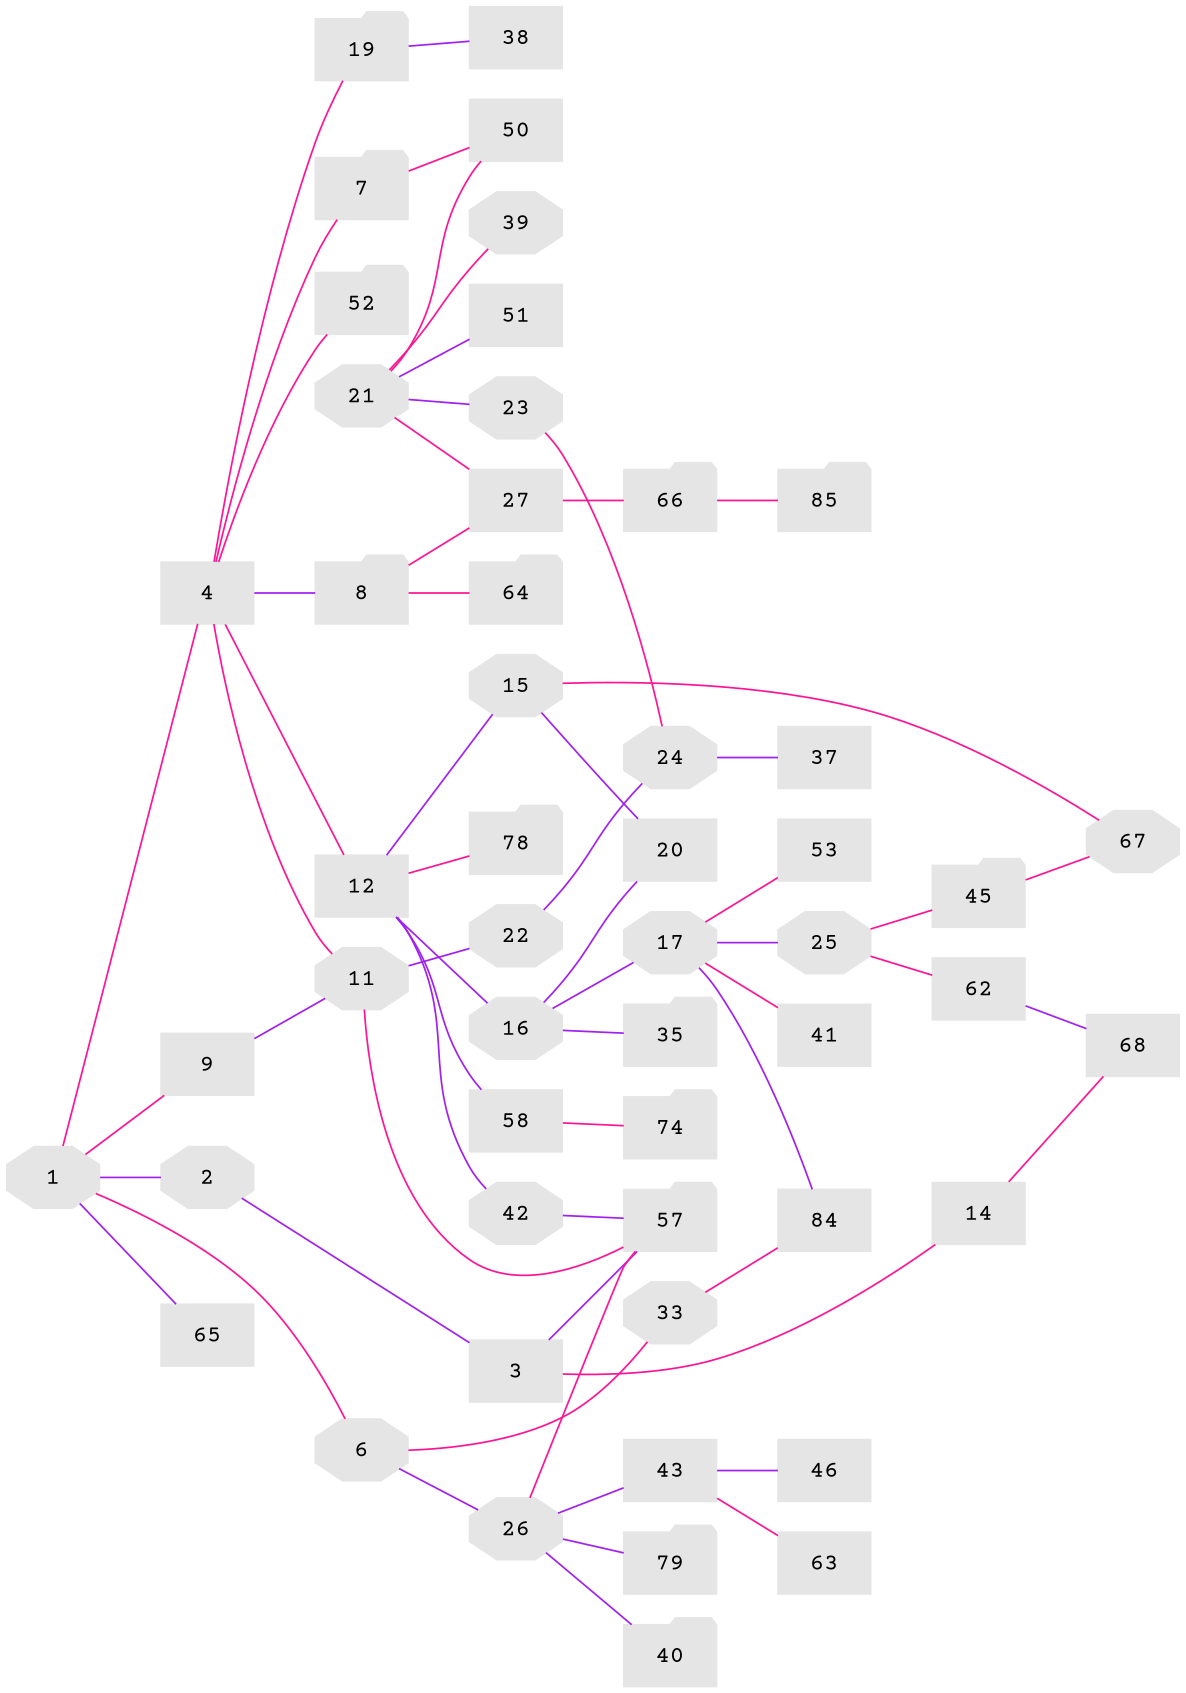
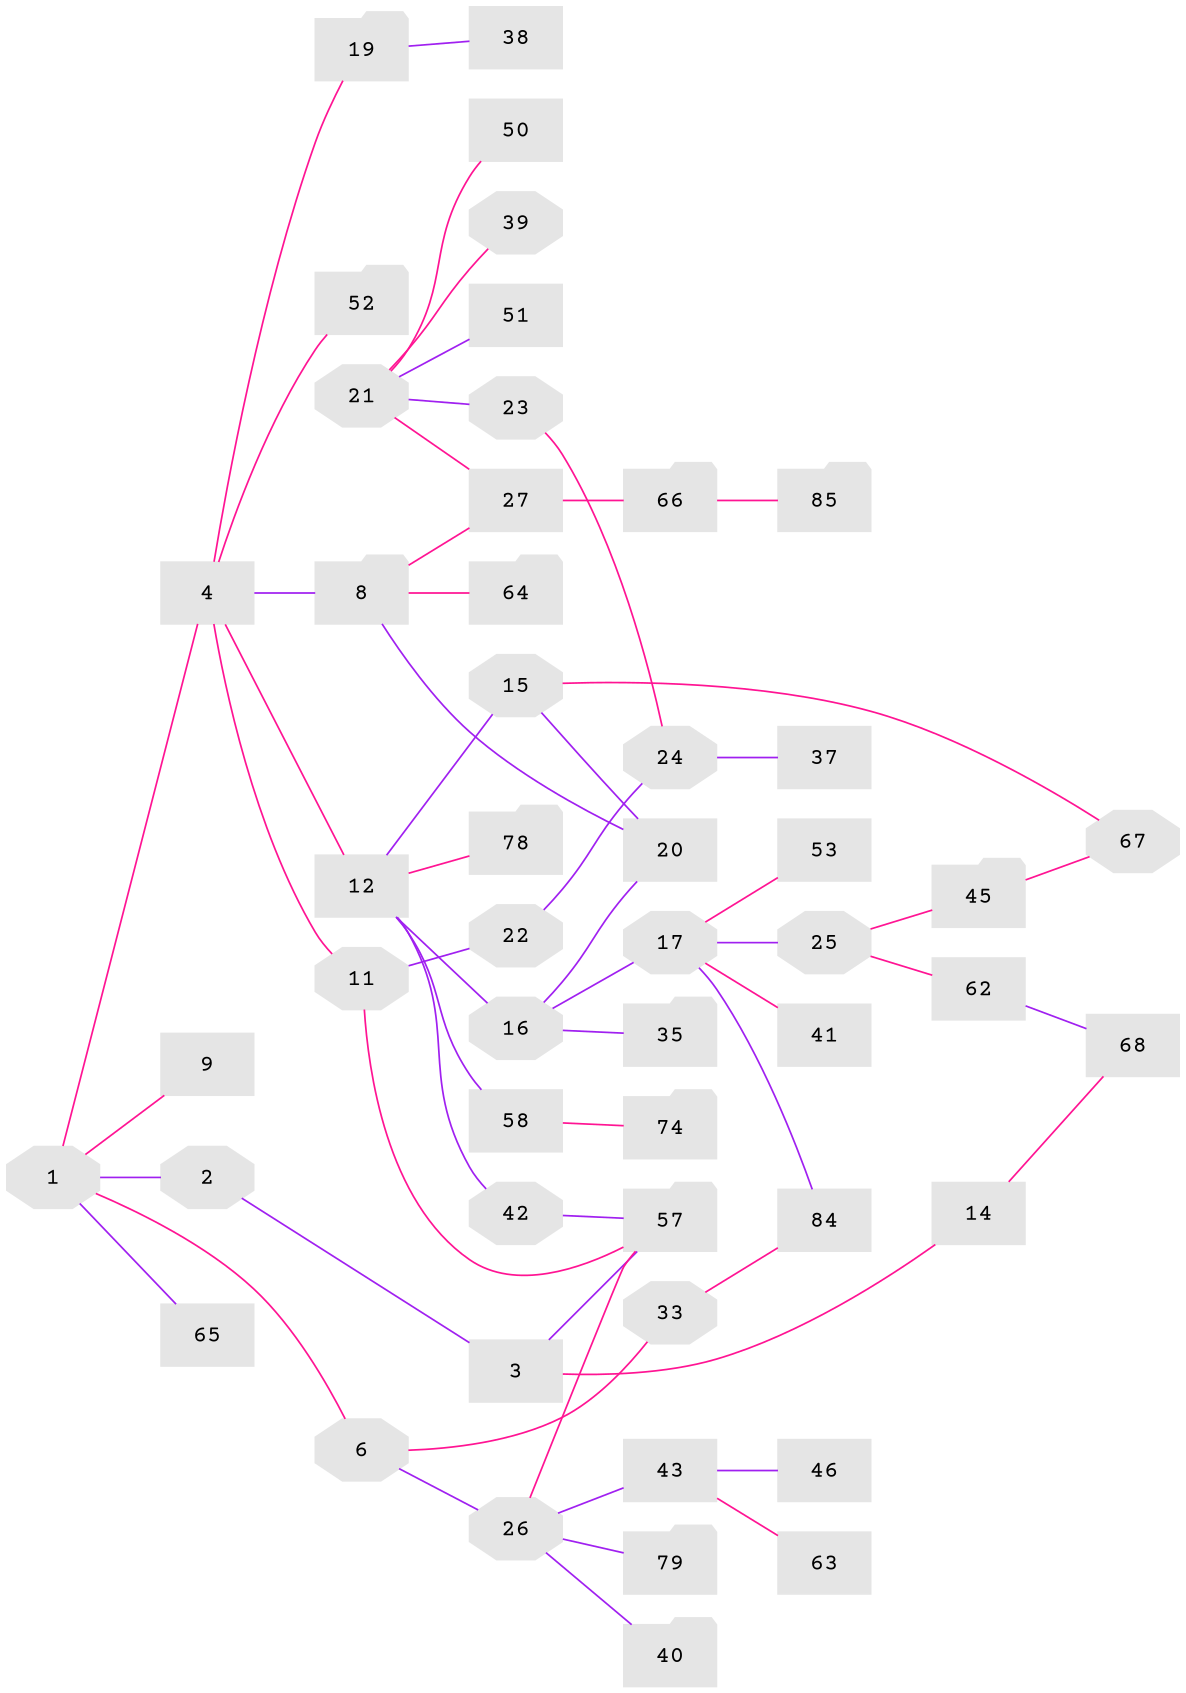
node "7": removed
edge "8" -- "20": added
edge "11" -- "9": removed
